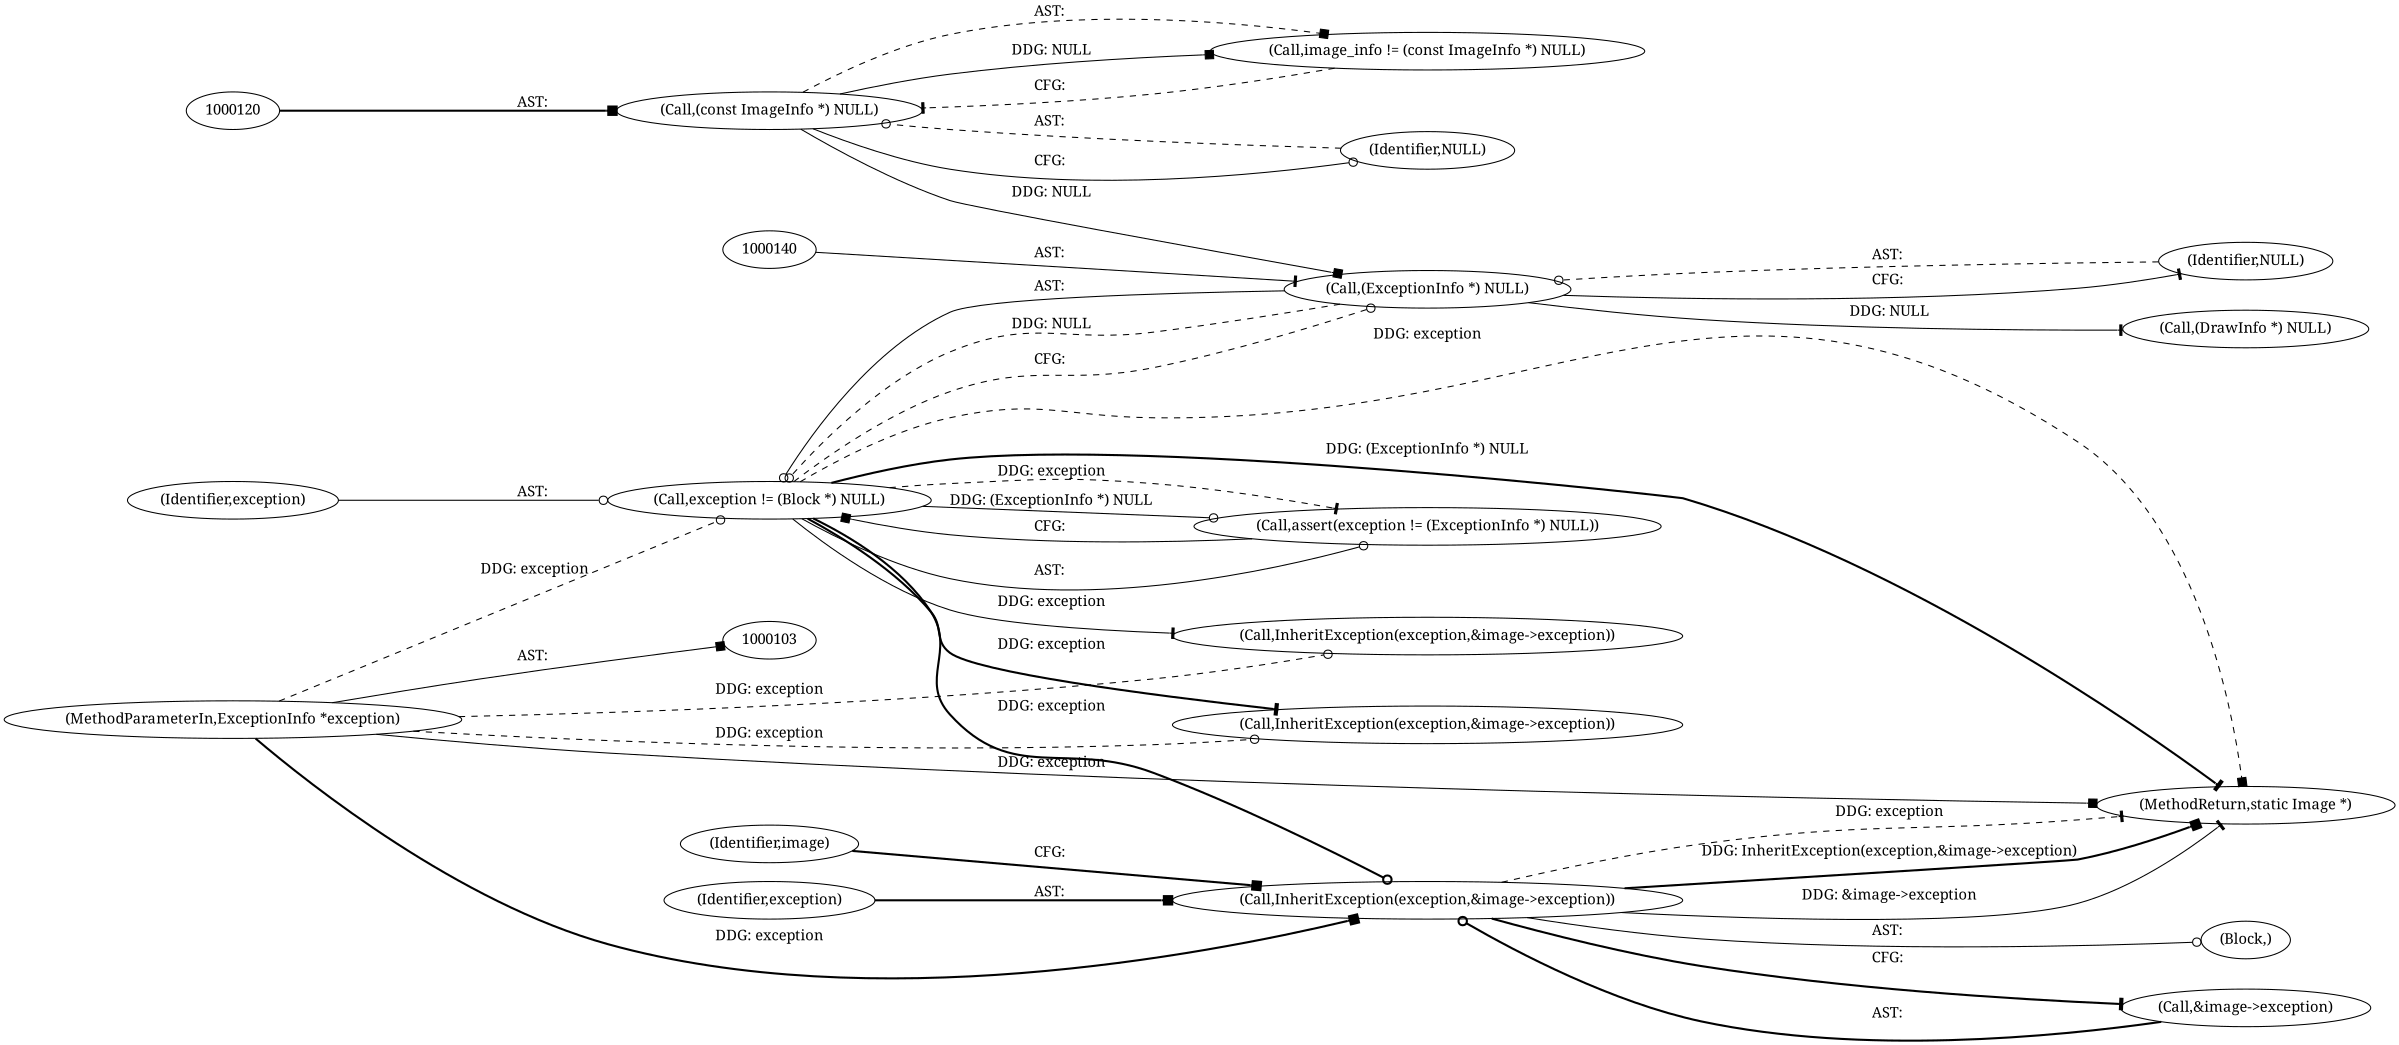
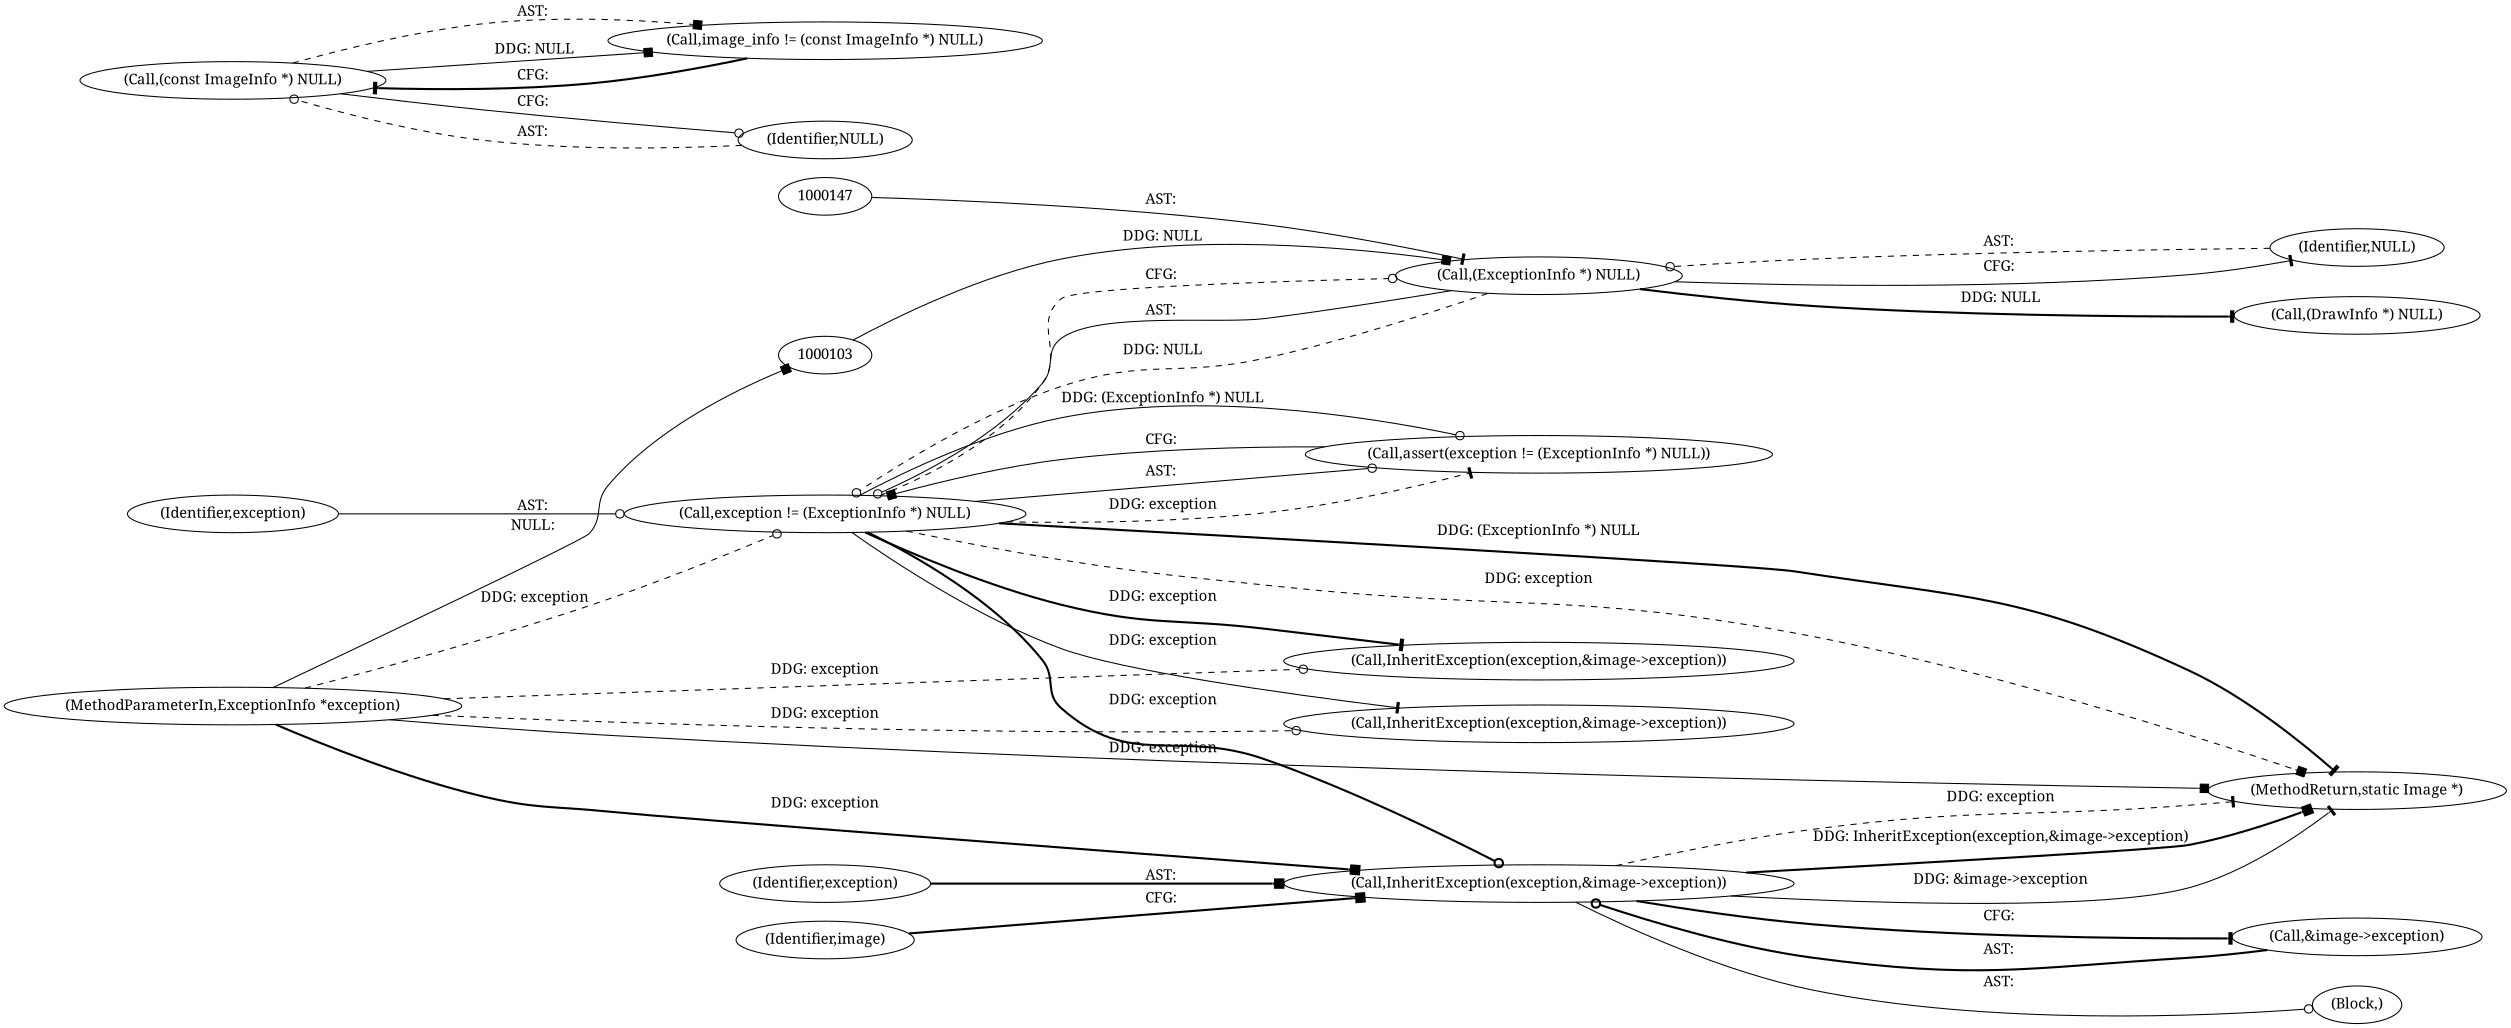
edge "(Call,image_info != (const ImageInfo *) NULL)" -> "(Call,(const ImageInfo *) NULL)": style dashed -> bold
node "1000120": removed
edge "(Call,(const ImageInfo *) NULL)" -> "(Call,(ExceptionInfo *) NULL)": now "1000103" -> "(Call,(ExceptionInfo *) NULL)"
node "1000140": label "1000140" -> "1000147"
edge "(Call,(ExceptionInfo *) NULL)" -> "(Call,(DrawInfo *) NULL)": style solid -> bold
node "(Call,exception != (Block *) NULL)": label "(Call,exception != (Block *) NULL)" -> "(Call,exception != (ExceptionInfo *) NULL)"
edge "(MethodParameterIn,ExceptionInfo *exception)" -> "1000103": label "AST: " -> "NULL: "
